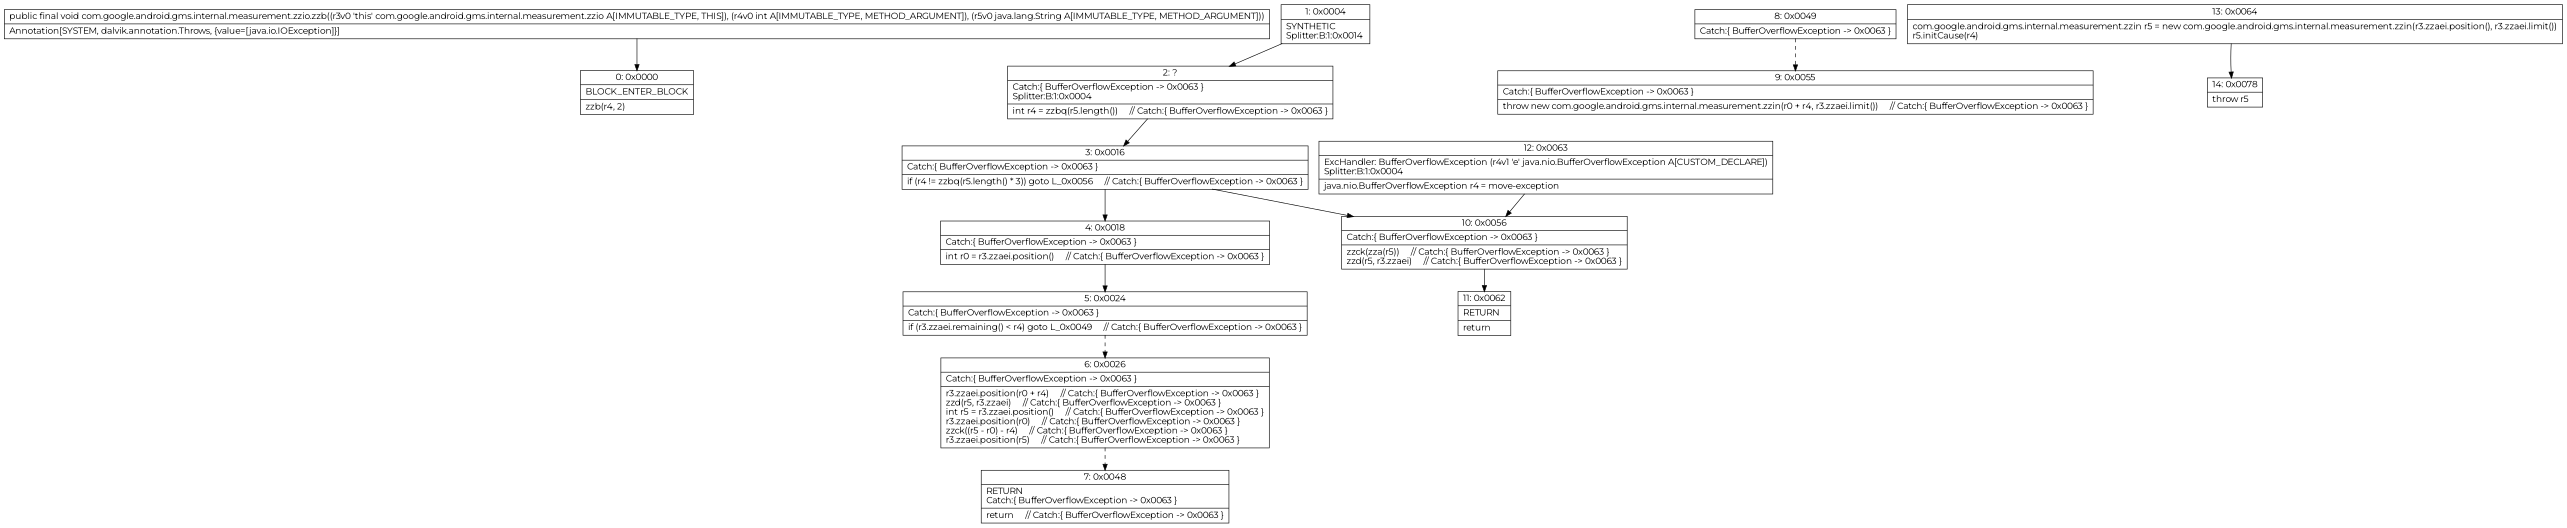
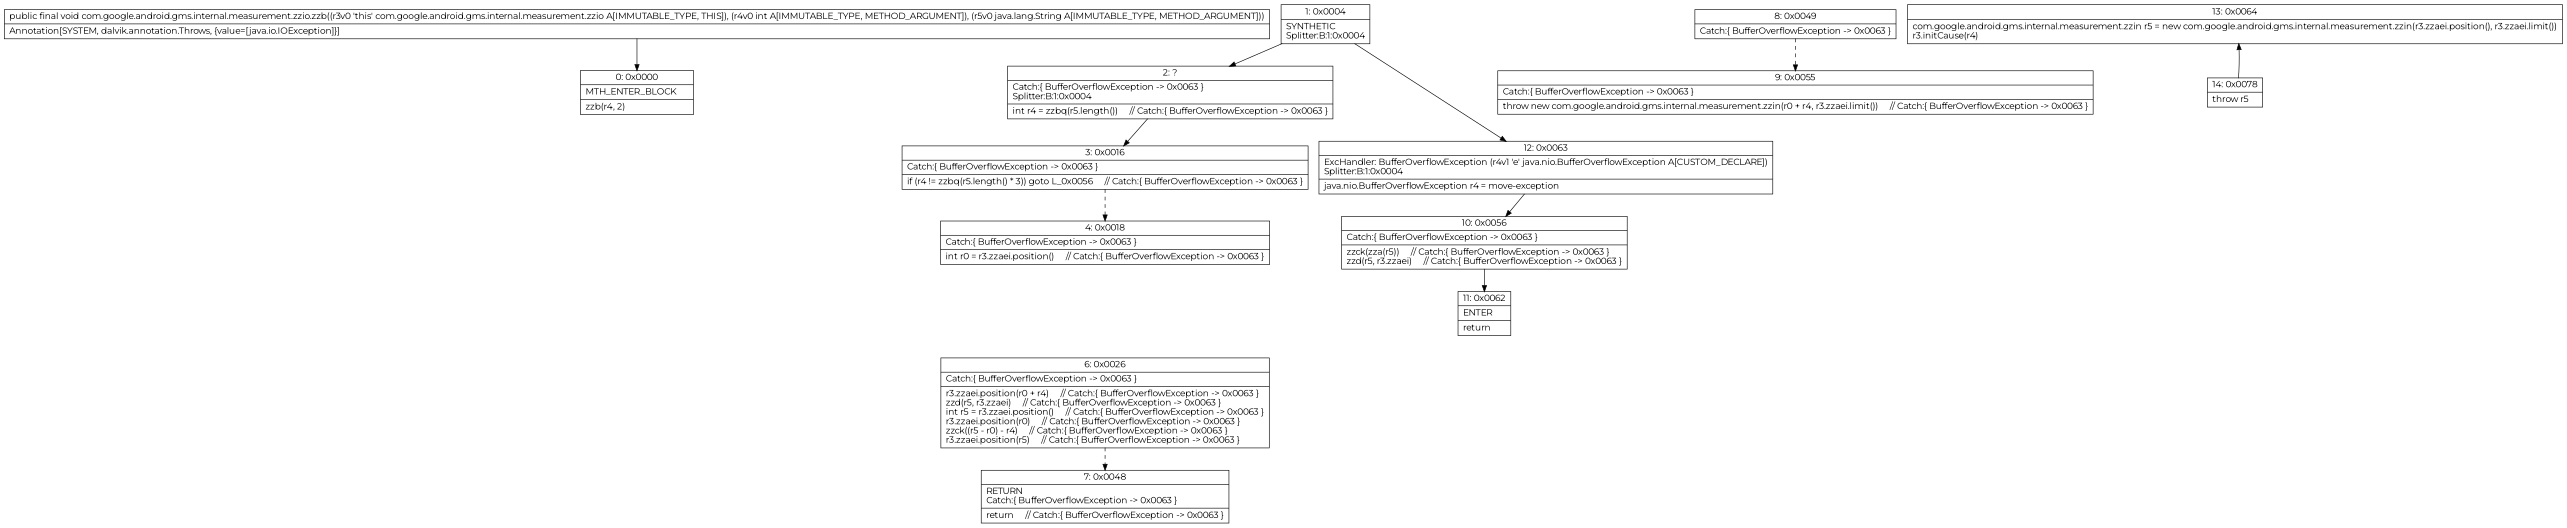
node "1: 0x0004": text "Splitter:B:1:0x0014" -> "Splitter:B:1:0x0004"
node "13: 0x0064": text "r5.initCause(r4)" -> "r3.initCause(r4)"
edge "13: 0x0064" -> "14: 0x0078": reversed
edge "1: 0x0004" -> "12: 0x0063": added
node "0: 0x0000": text "BLOCK_ENTER_BLOCK" -> "MTH_ENTER_BLOCK"
edge "3: 0x0016" -> "4: 0x0018": style solid -> dashed
edge "3: 0x0016" -> "10: 0x0056": removed
node "11: 0x0062": text "RETURN" -> "ENTER"
node "5: 0x0024": removed
